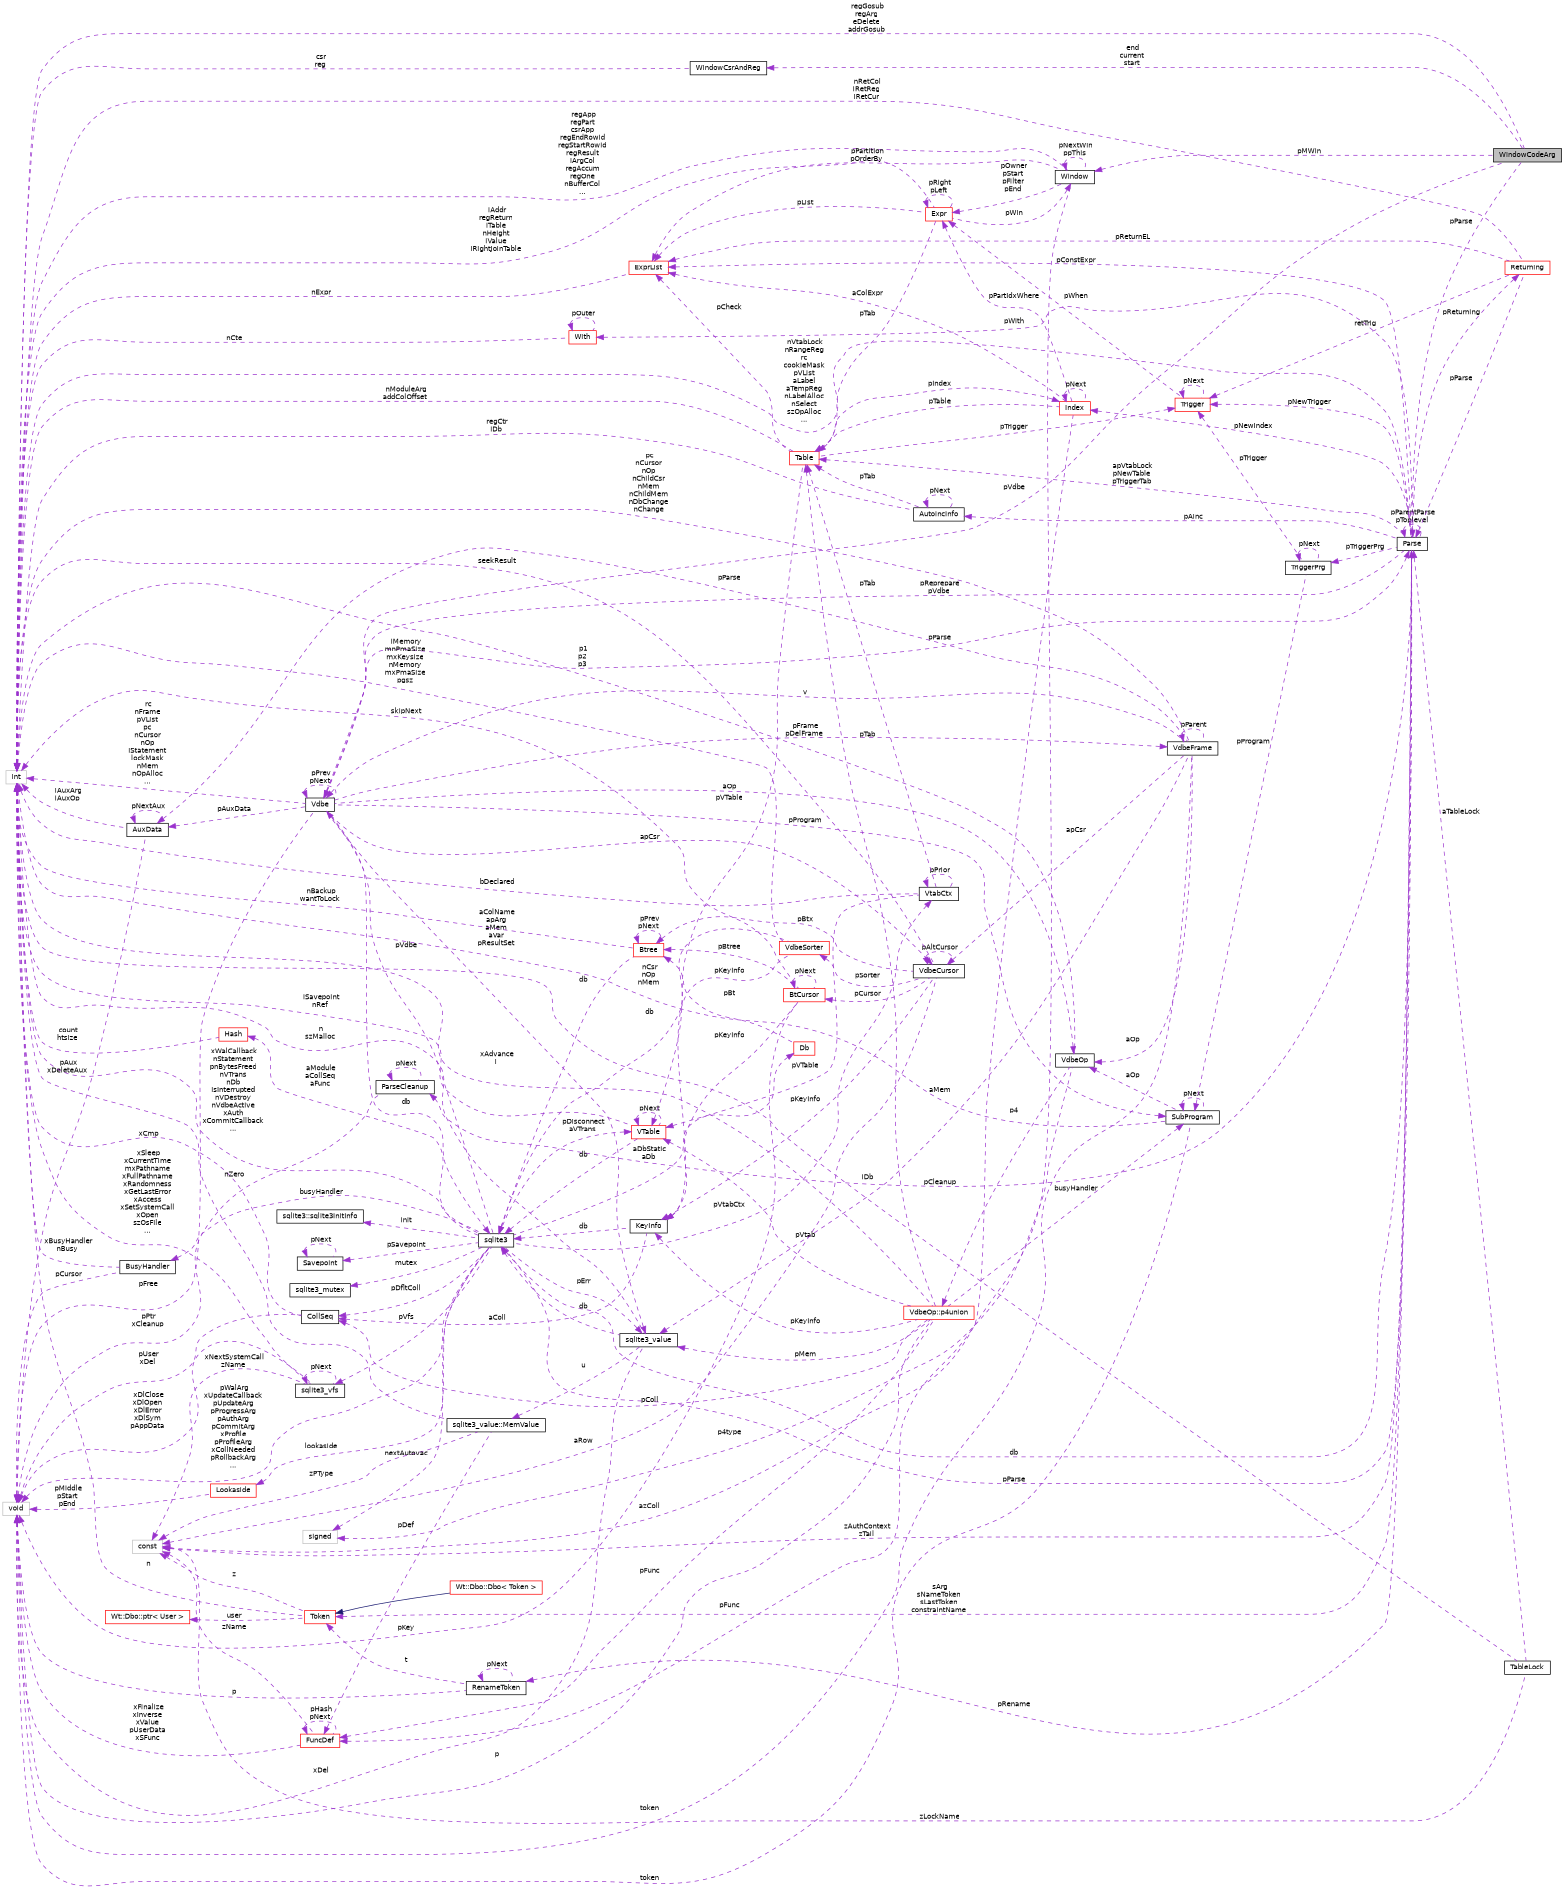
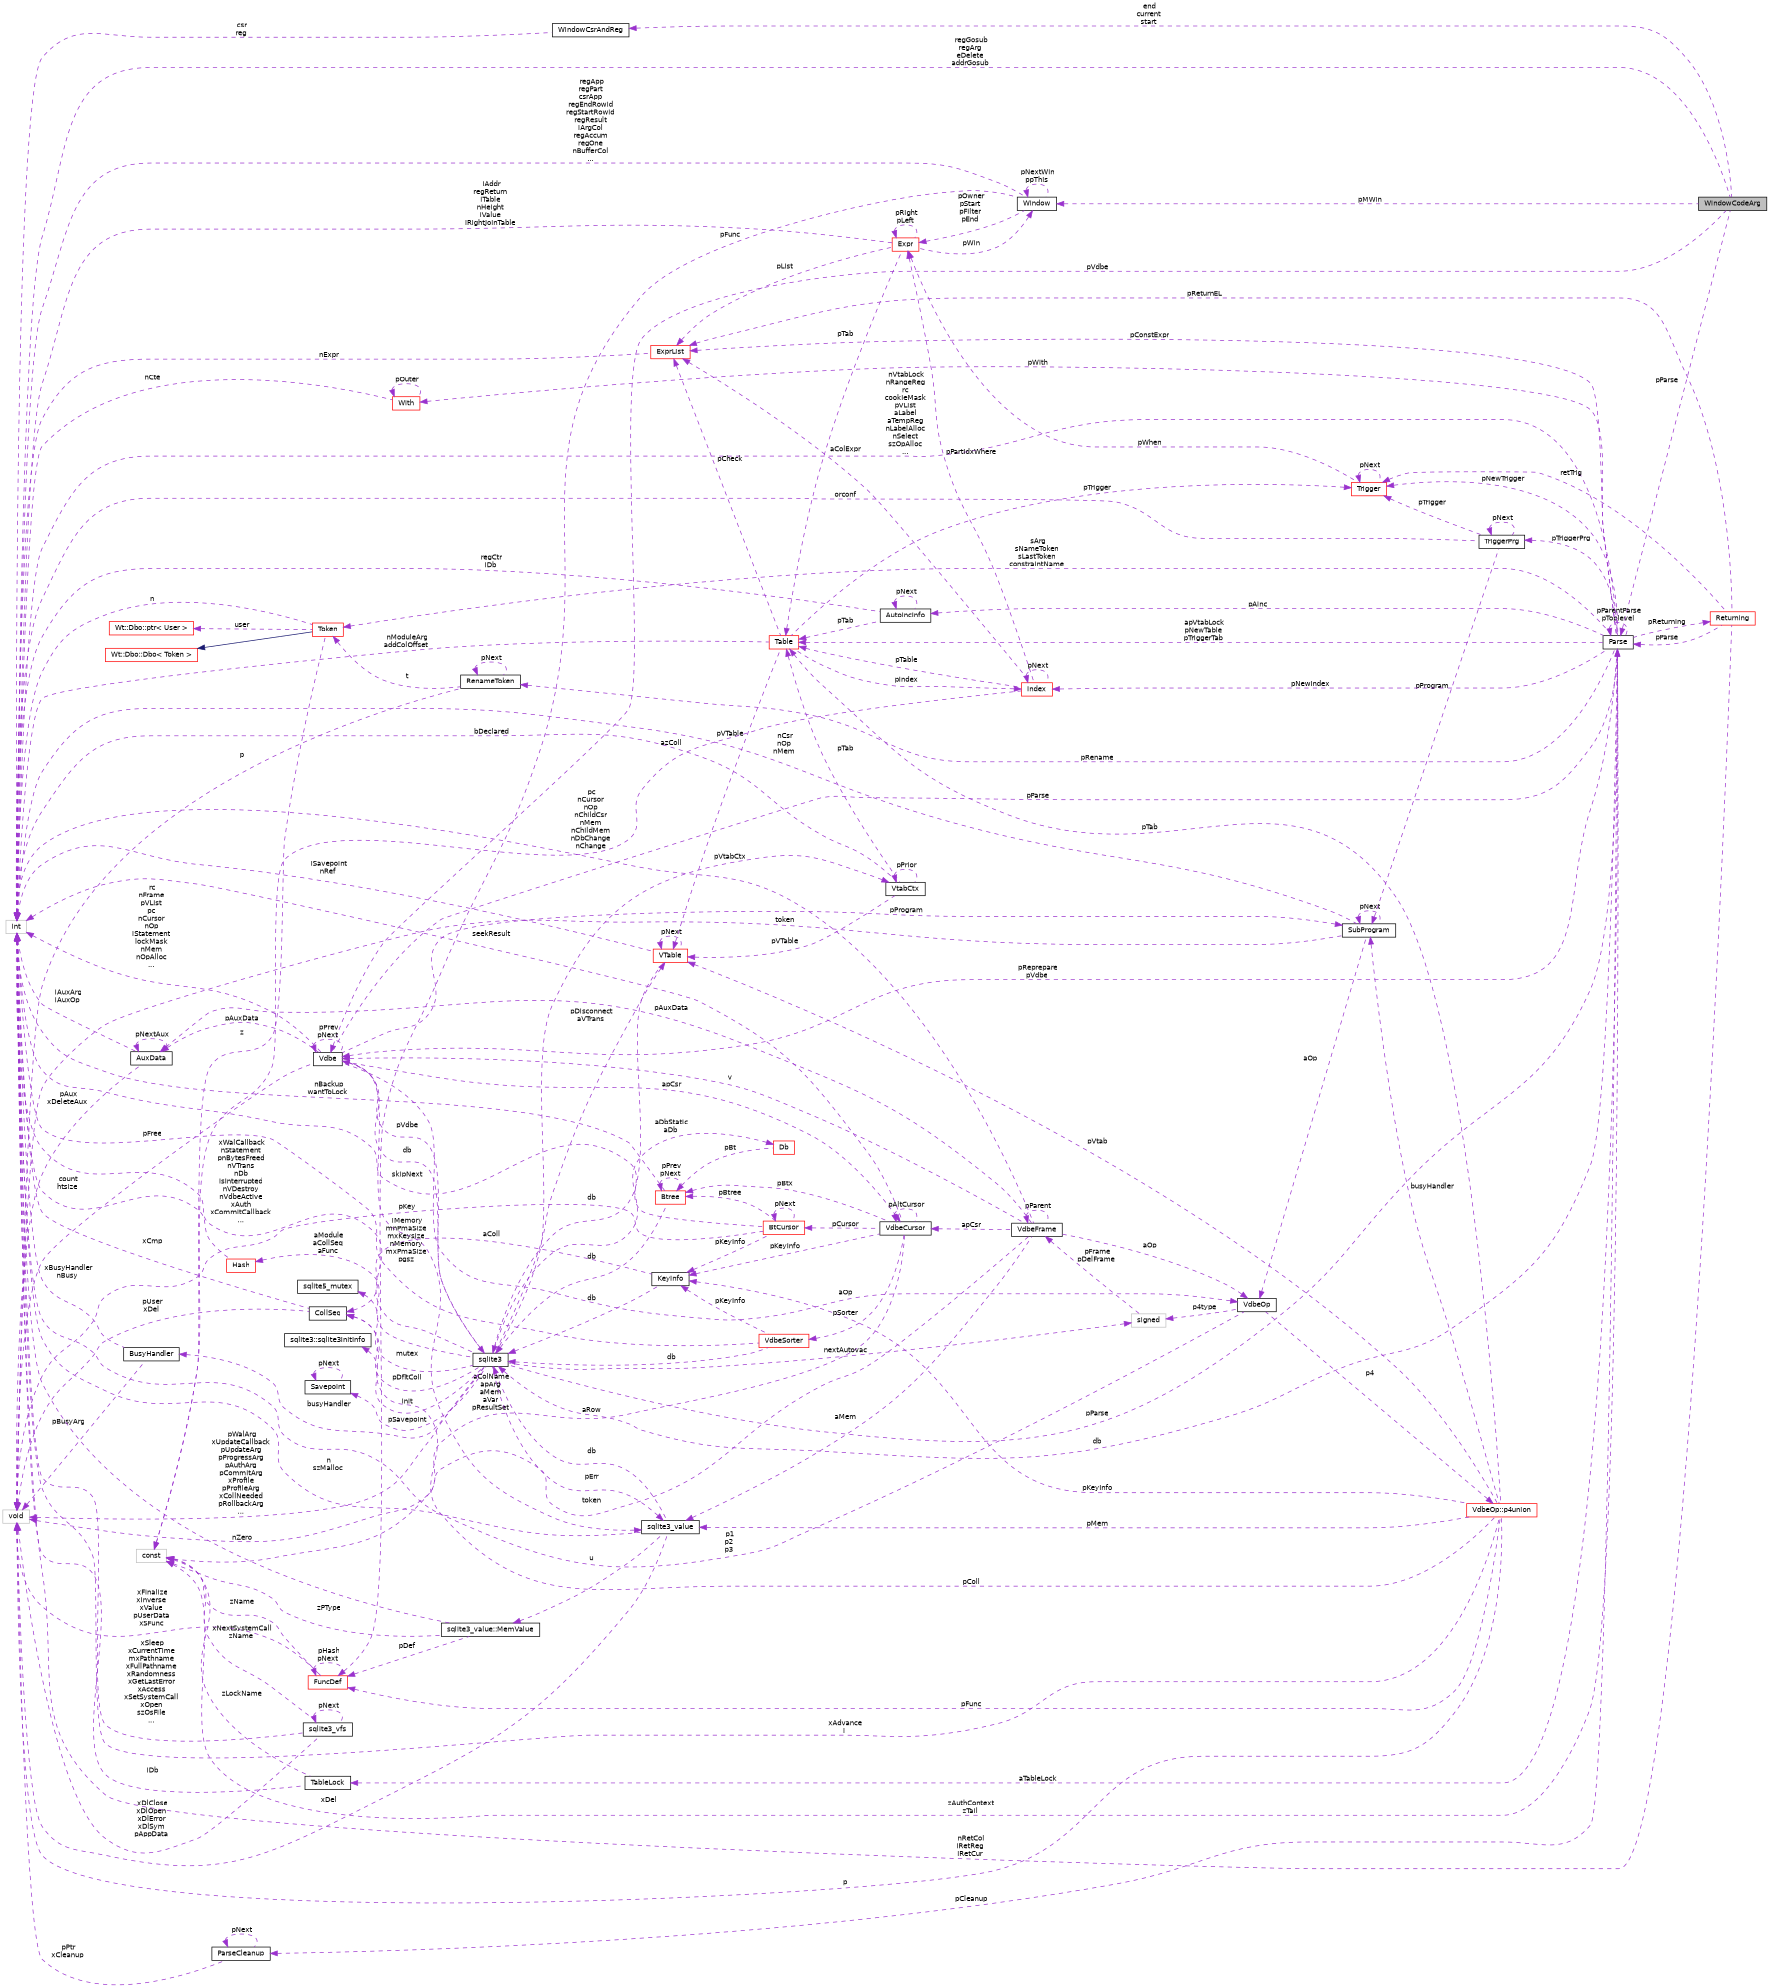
edge "Window" -> "ExprList": removed, label "pPartition pOrderBy"
edge "TriggerPrg" -> "int": added, label "orconf"
edge "VdbeFrame" -> "AuxData": label " pParse" -> " pAuxData"
edge "Vdbe" -> "VdbeFrame": now "signed" -> "VdbeFrame"
edge "TableLock" -> "Parse": reversed
edge "BusyHandler" -> "void": label " pCursor" -> " pBusyArg"
node "sqlite3_mutex": label "sqlite3_mutex" -> "sqlite5_mutex"
edge "sqlite3" -> "sqlite3_vfs": removed, label "pVfs"
node "Lookaside": removed
edge "Wt::Dbo::Dbo< Token >" -> "Token": reversed
